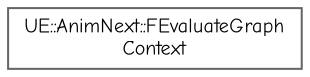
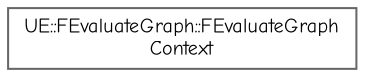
node "UE::AnimNext::FEvaluateGraph Context": label "UE::AnimNext::FEvaluateGraph Context" -> "UE::FEvaluateGraph::FEvaluateGraph Context"
